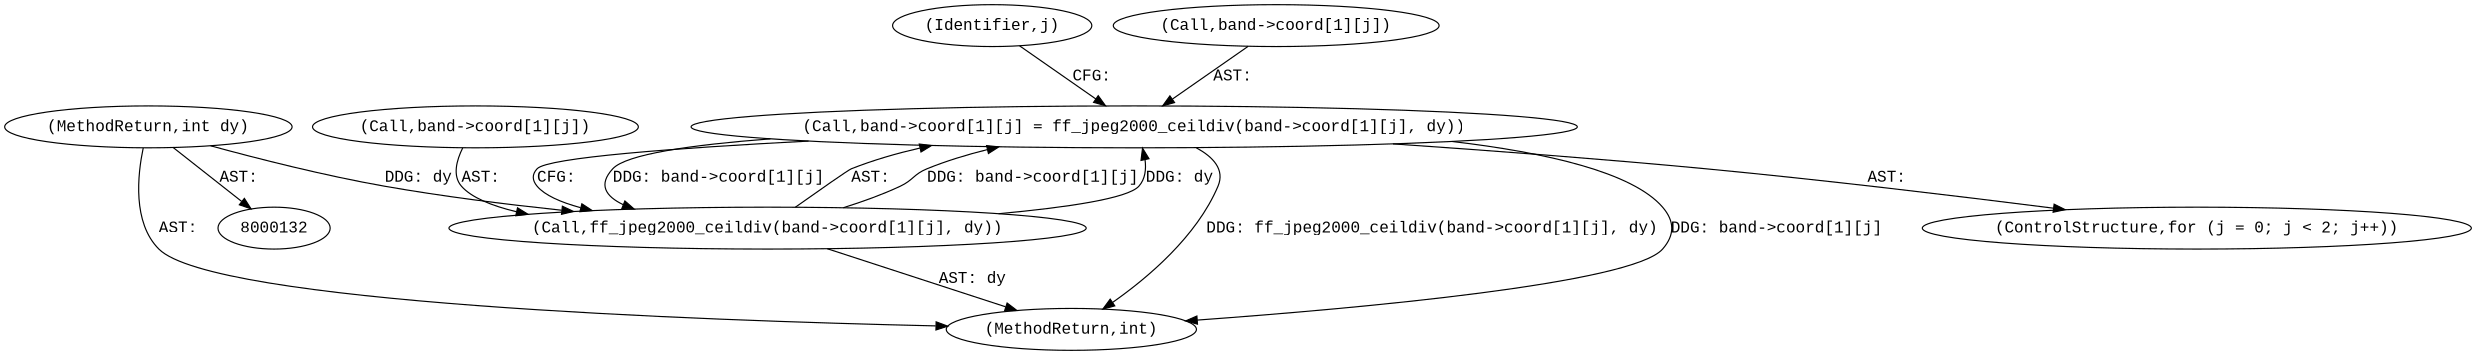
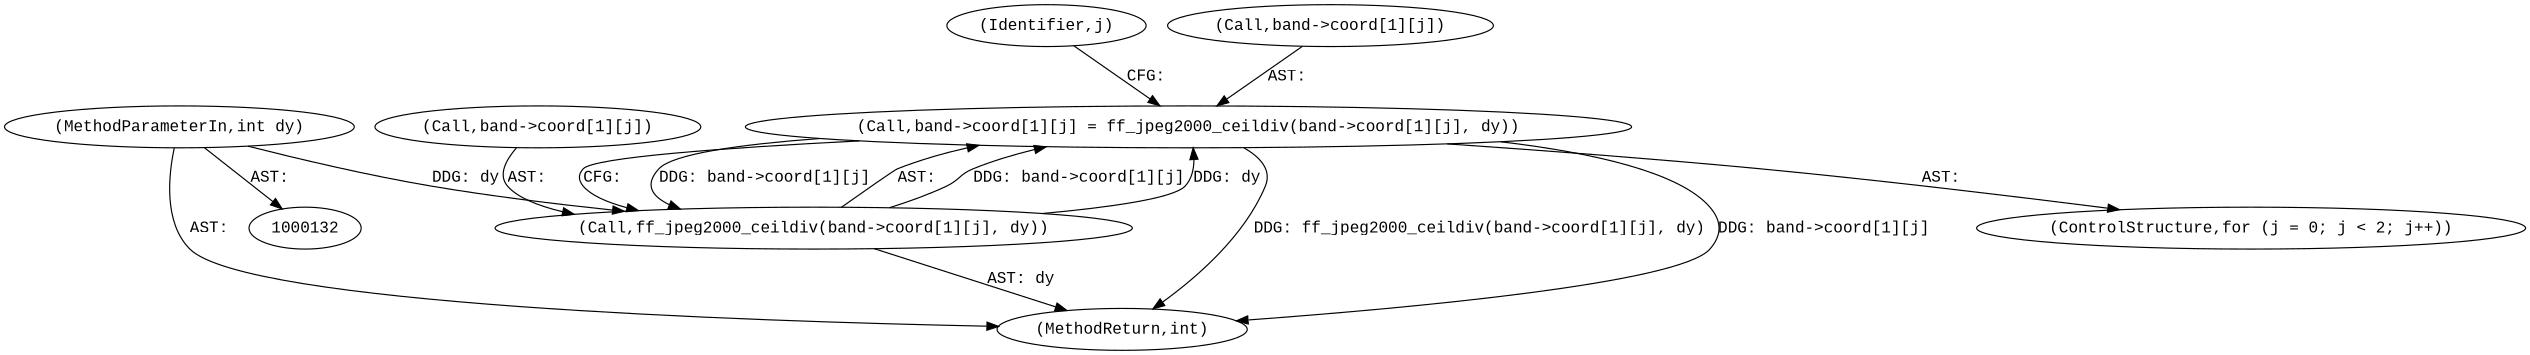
node "(MethodReturn,int dy)": label "(MethodReturn,int dy)" -> "(MethodParameterIn,int dy)"
node "8000132": label "8000132" -> "1000132"
